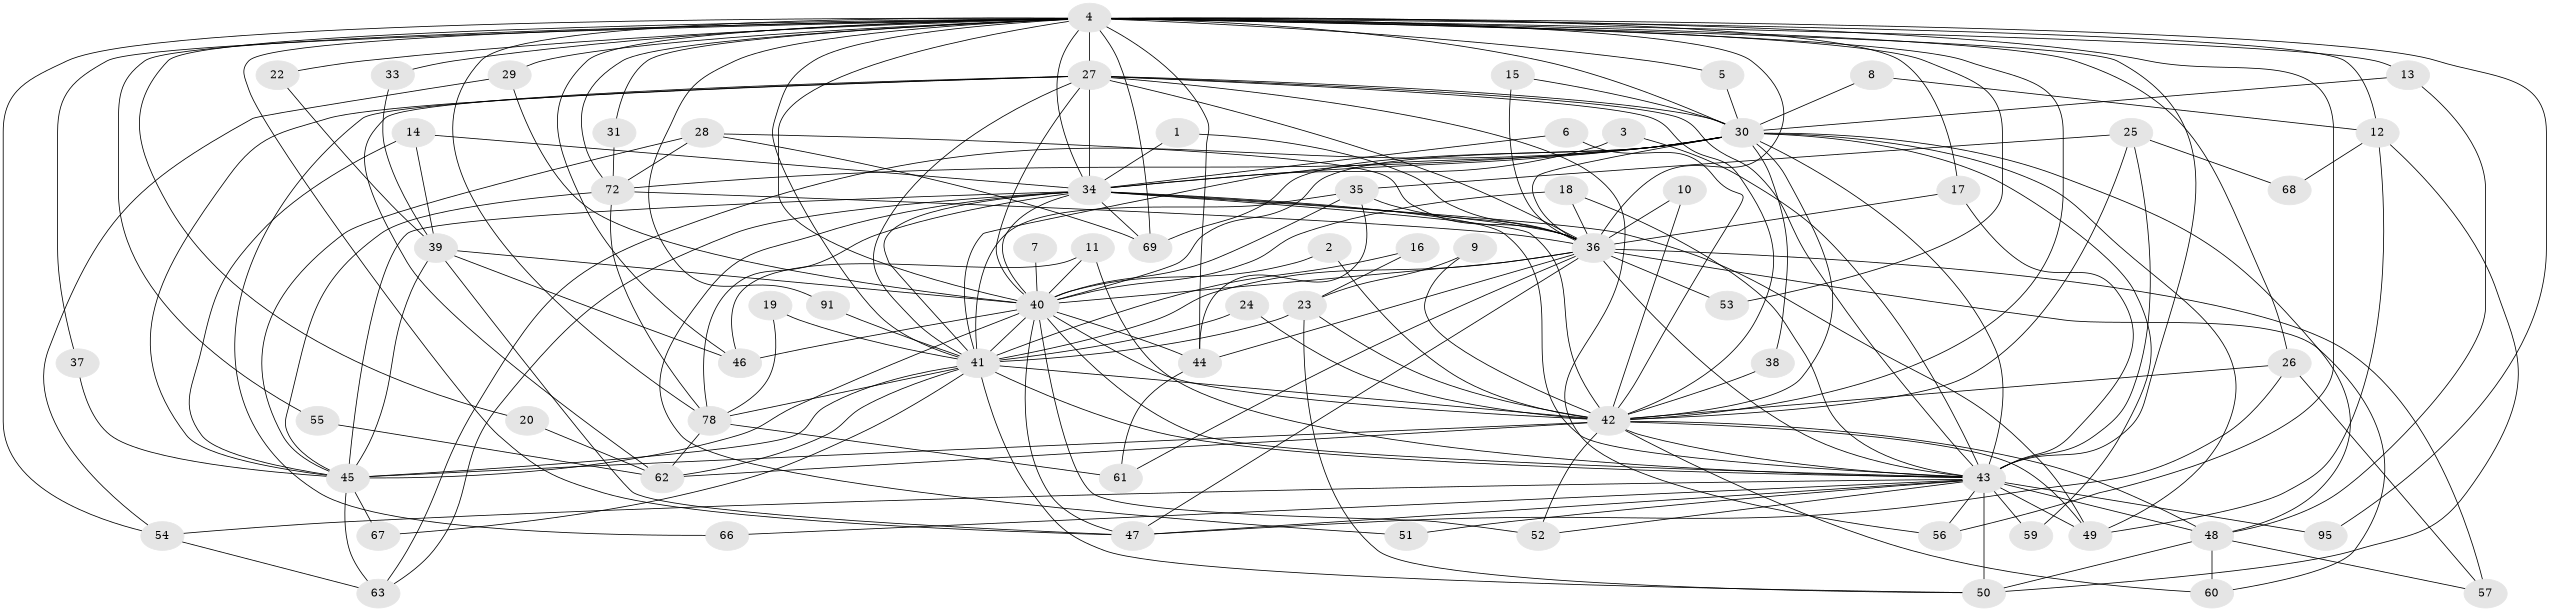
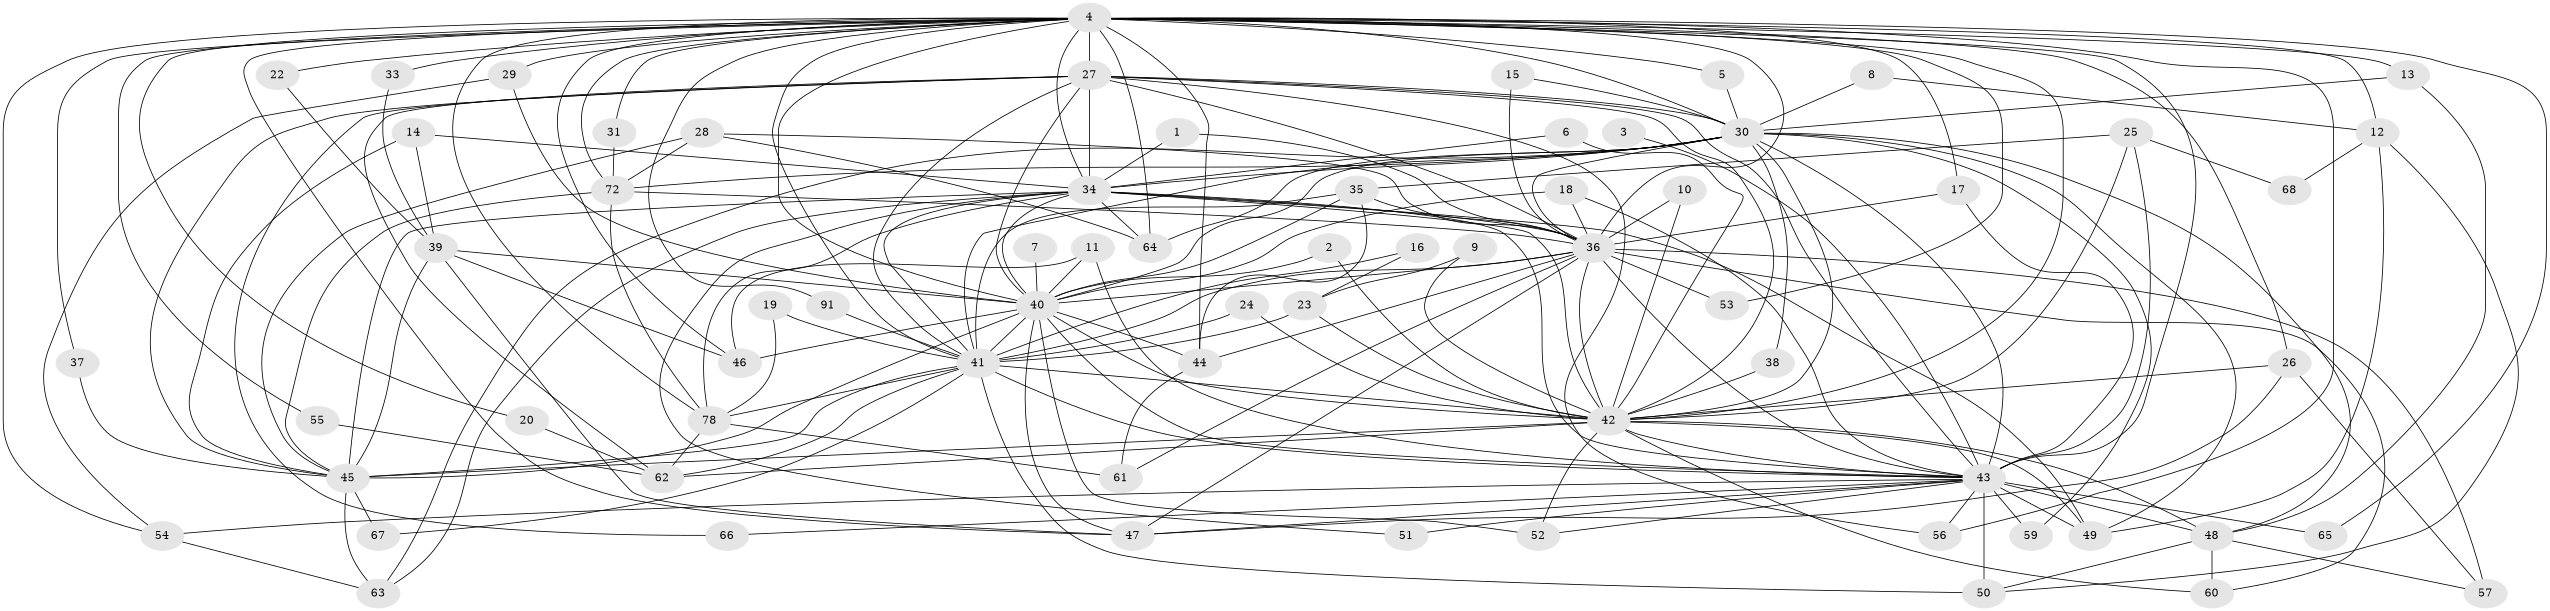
edge "3" -- "34": removed
node "69": label "69" -> "64"
edge "36" -- "42": added
node "95": label "95" -> "65"
edge "23" -- "50": removed
